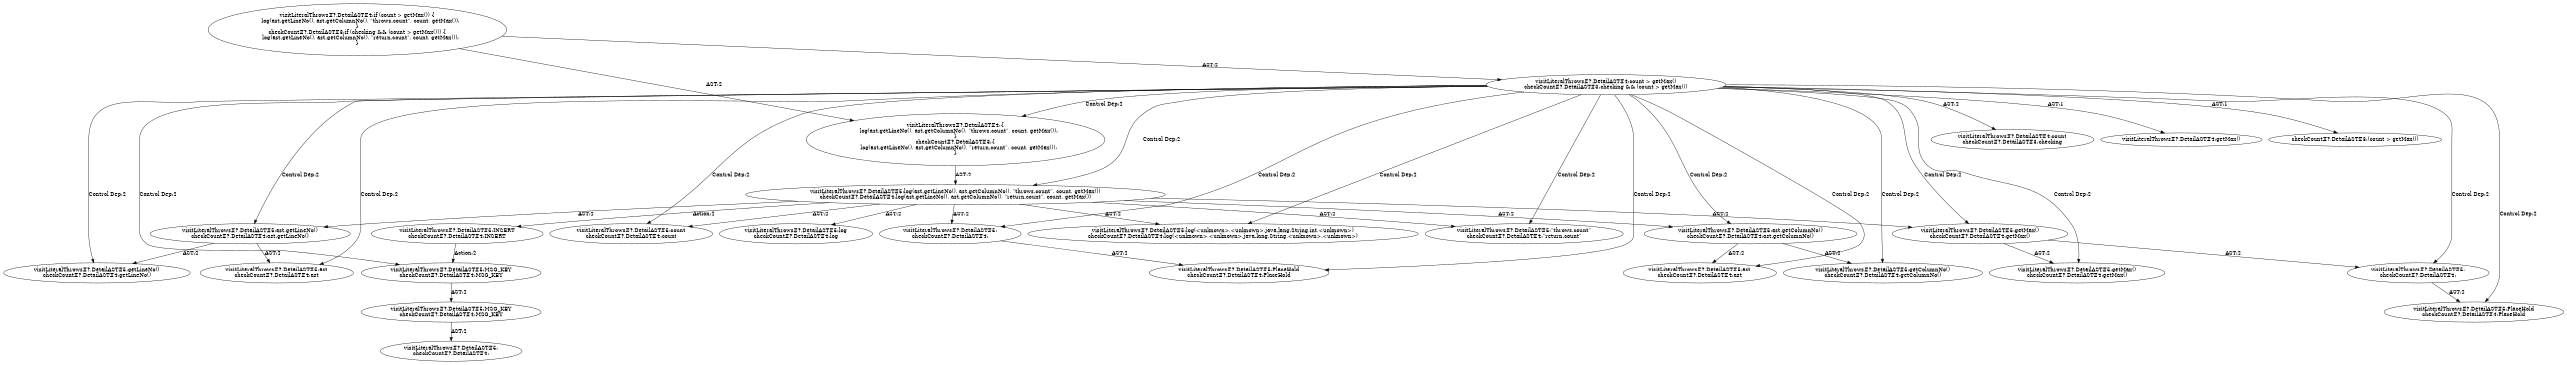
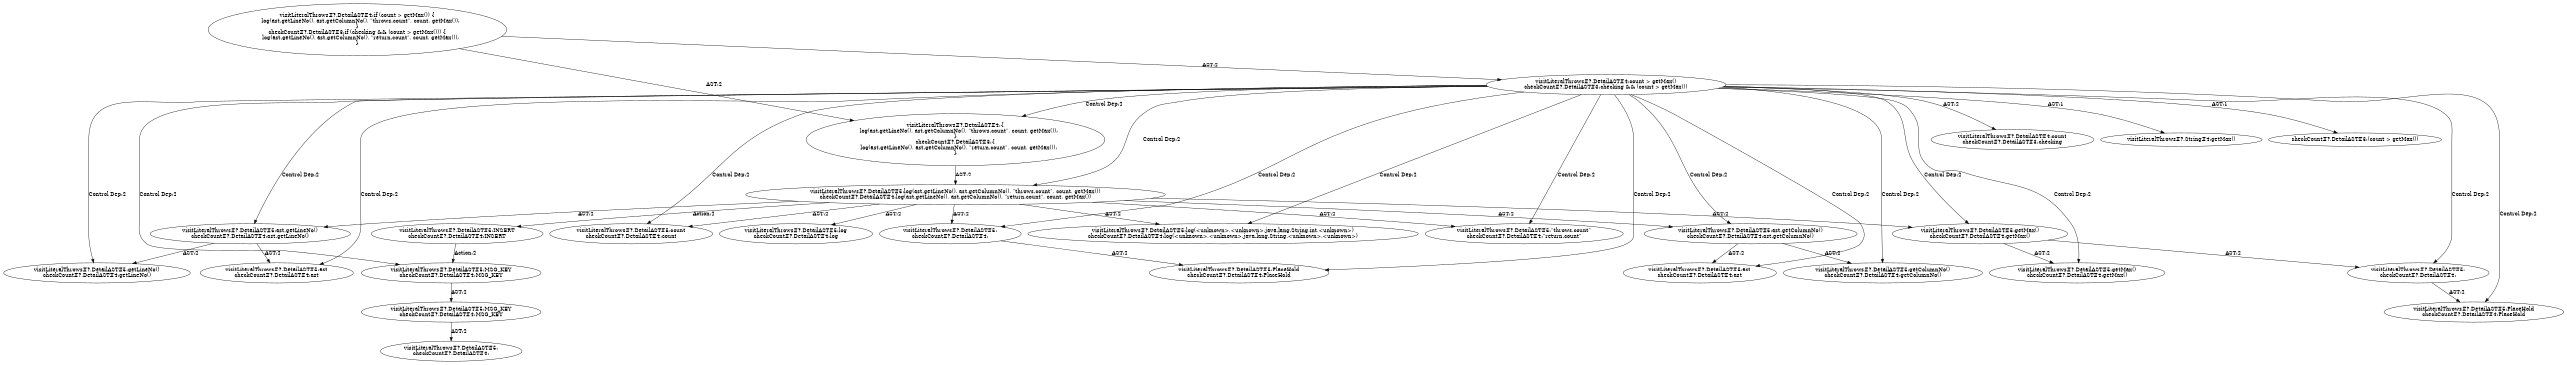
node "visitLiteralThrows#?,DetailAST#4:getMax()": label "visitLiteralThrows#?,DetailAST#4:getMax()" -> "visitLiteralThrows#?,String#4:getMax()"
